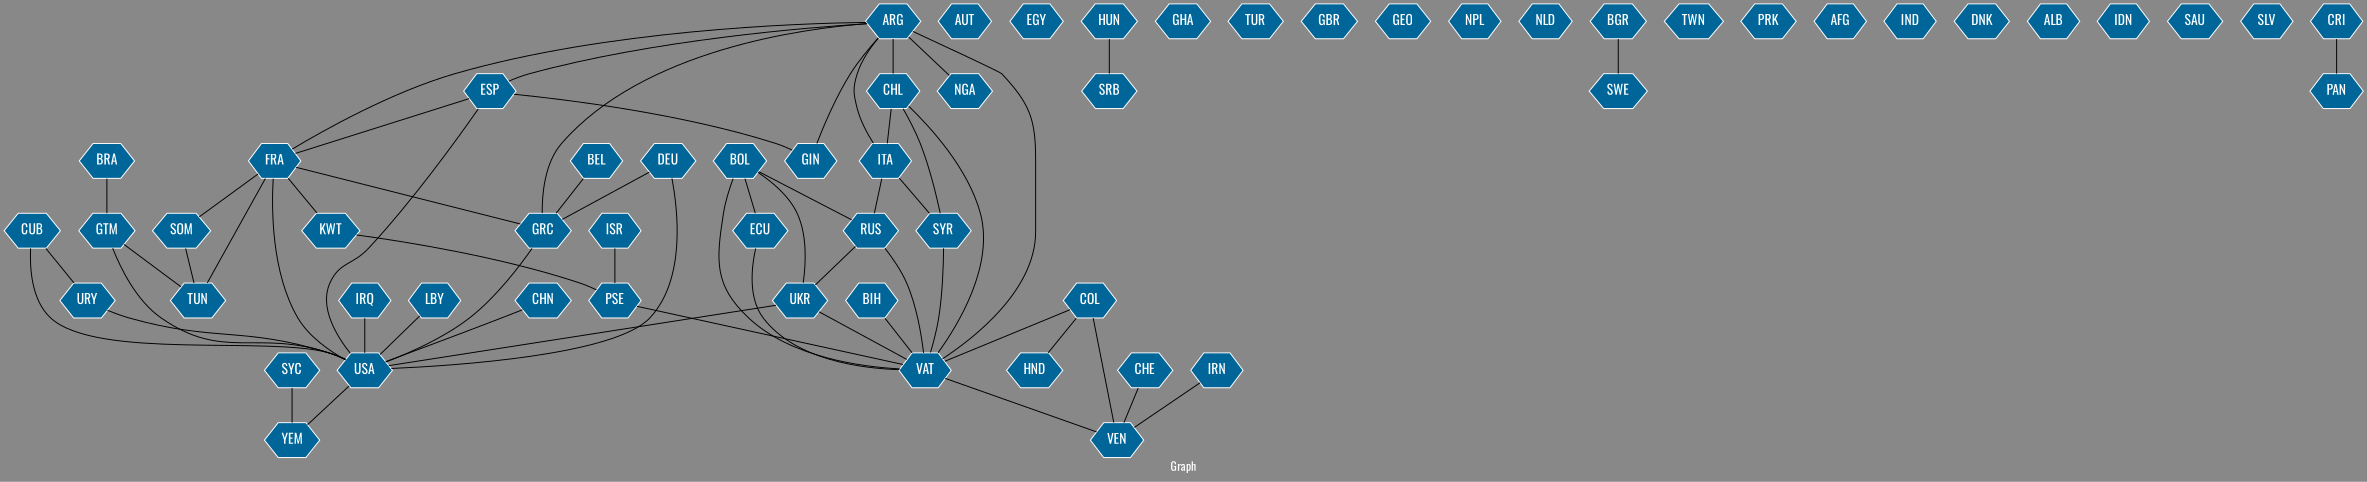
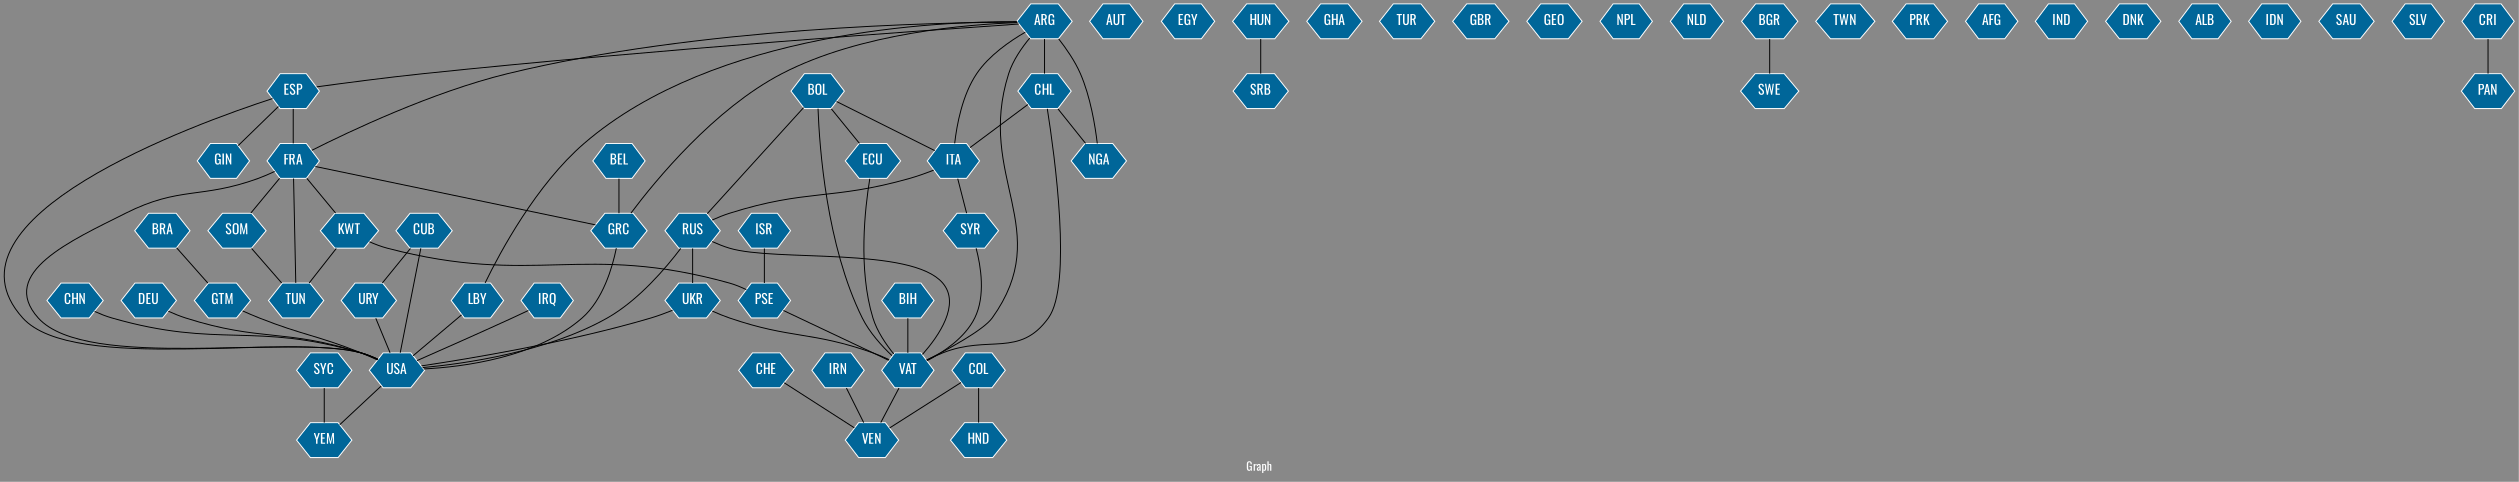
edge "ARG" -- "GIN": now "ARG" -- "LBY"
edge "CHL" -- "SYR": now "CHL" -- "NGA"
edge "DEU" -- "GRC": removed
edge "BOL" -- "UKR": now "BOL" -- "ITA"
edge "GTM" -- "TUN": now "KWT" -- "TUN"
edge "RUS" -- "USA": added
edge "COL" -- "VAT": removed
